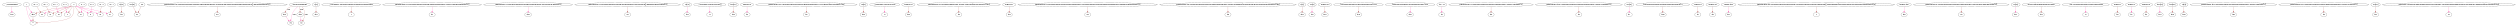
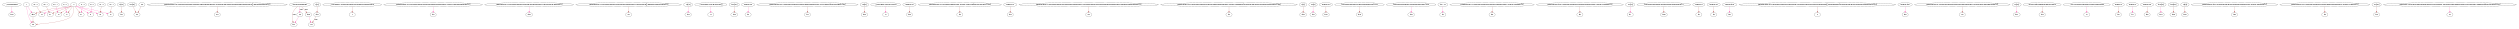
edge "java.lang.StringBuffer" -> "r52": now "$r44" -> "r52"
edge "$r15" -> "r58": reversed
